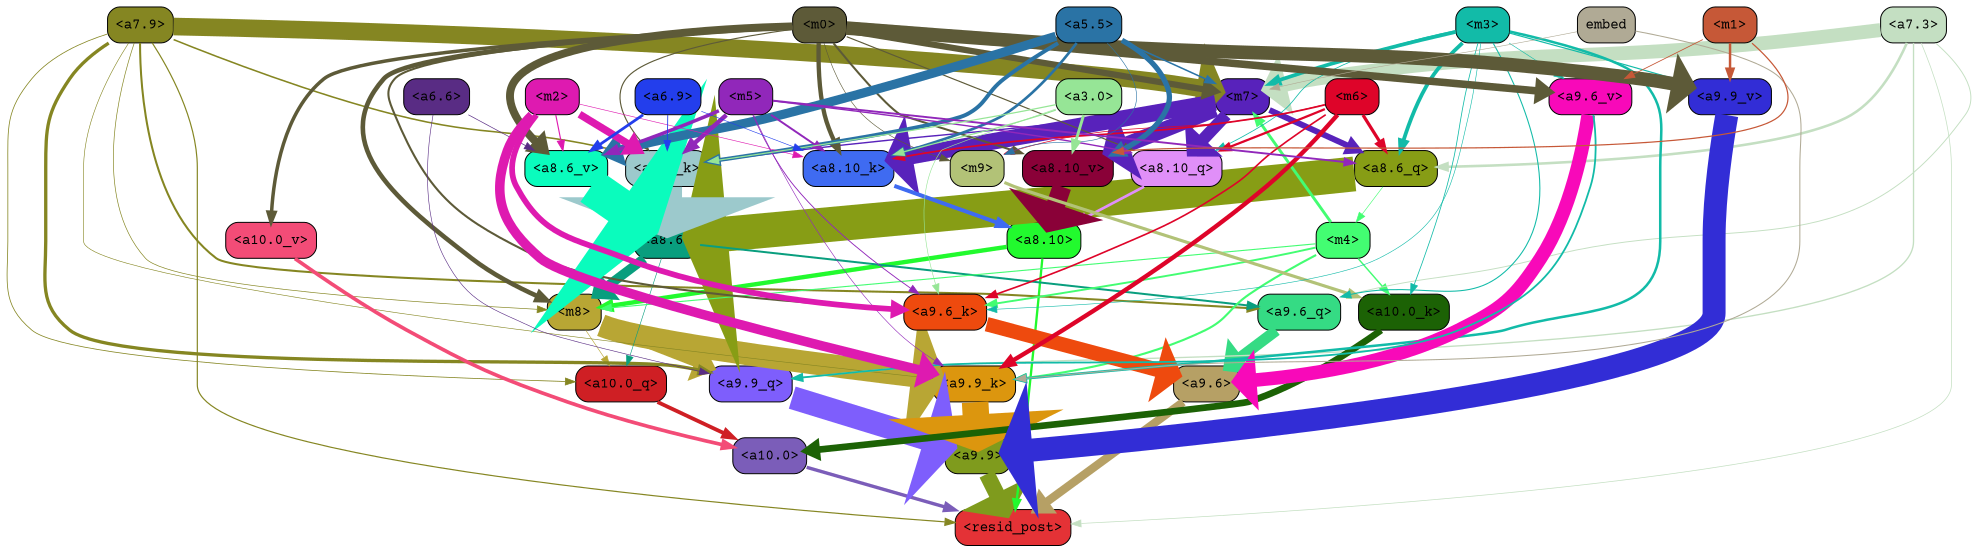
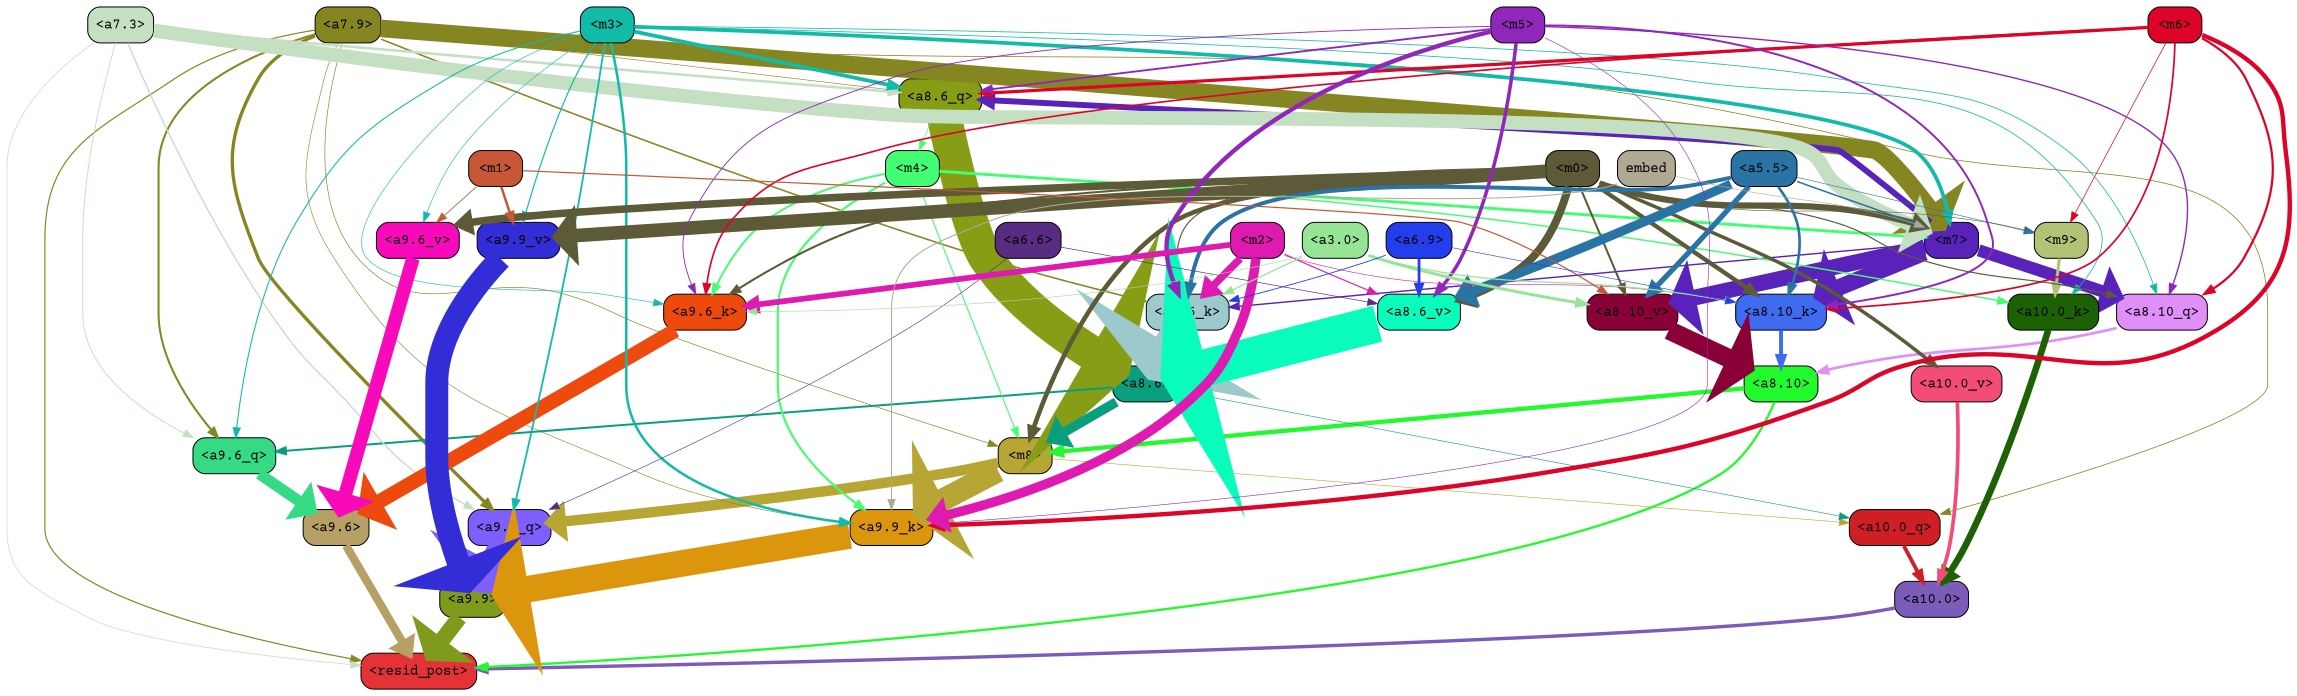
edge "<a7.9>" -> "<a8.6_q>": added
edge "<a9.6_v>" -> "<a9.9_q>": now "<m3>" -> "<a9.9_q>"
